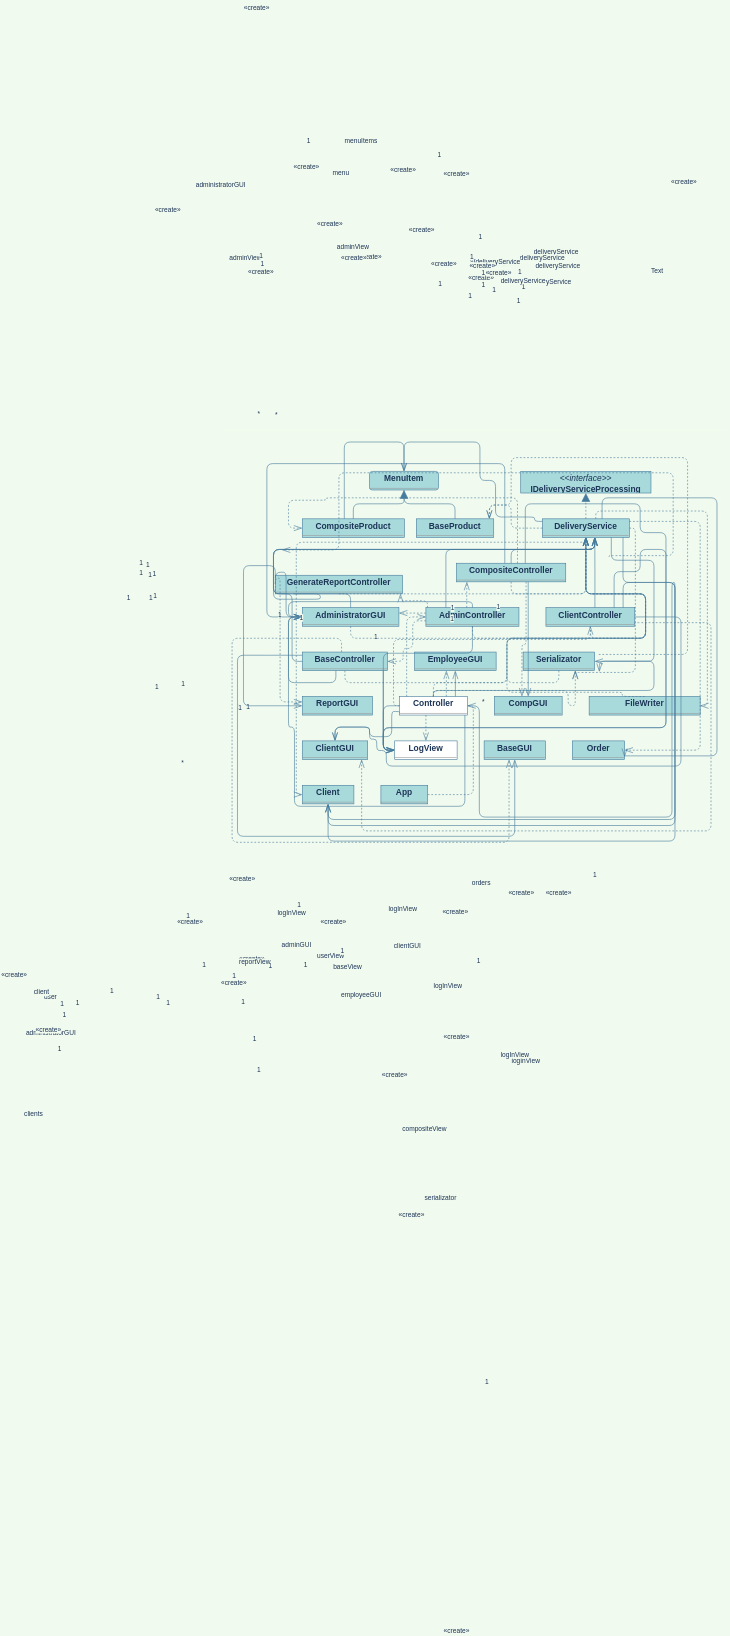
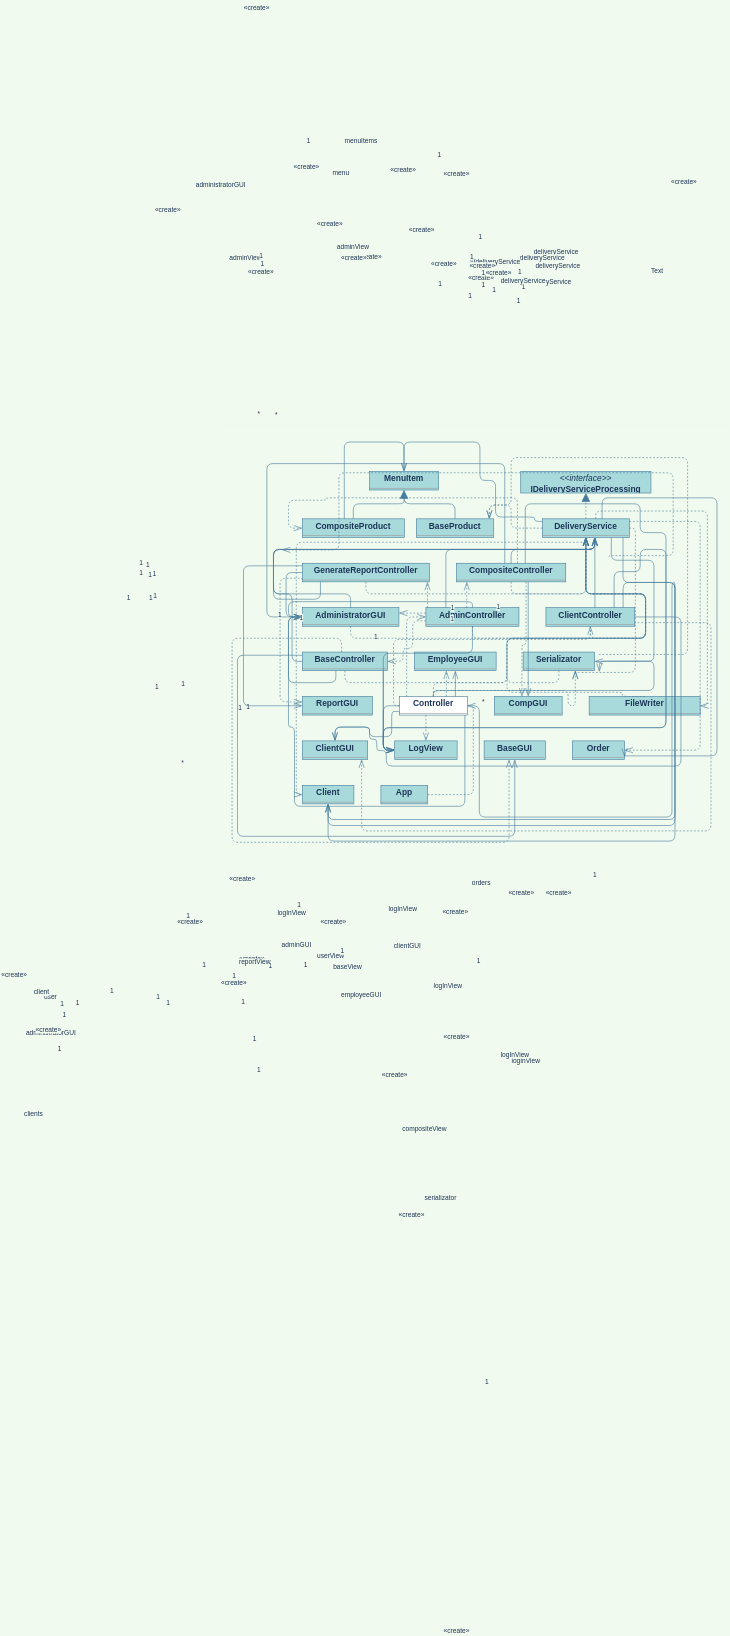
node "MenuItem": shape rounded rectangle -> rectangle
node "GenerateReportController": moved (339, 584) -> (366, 572)
node "LogView": fillcolor #ffffff -> #a8dadc
